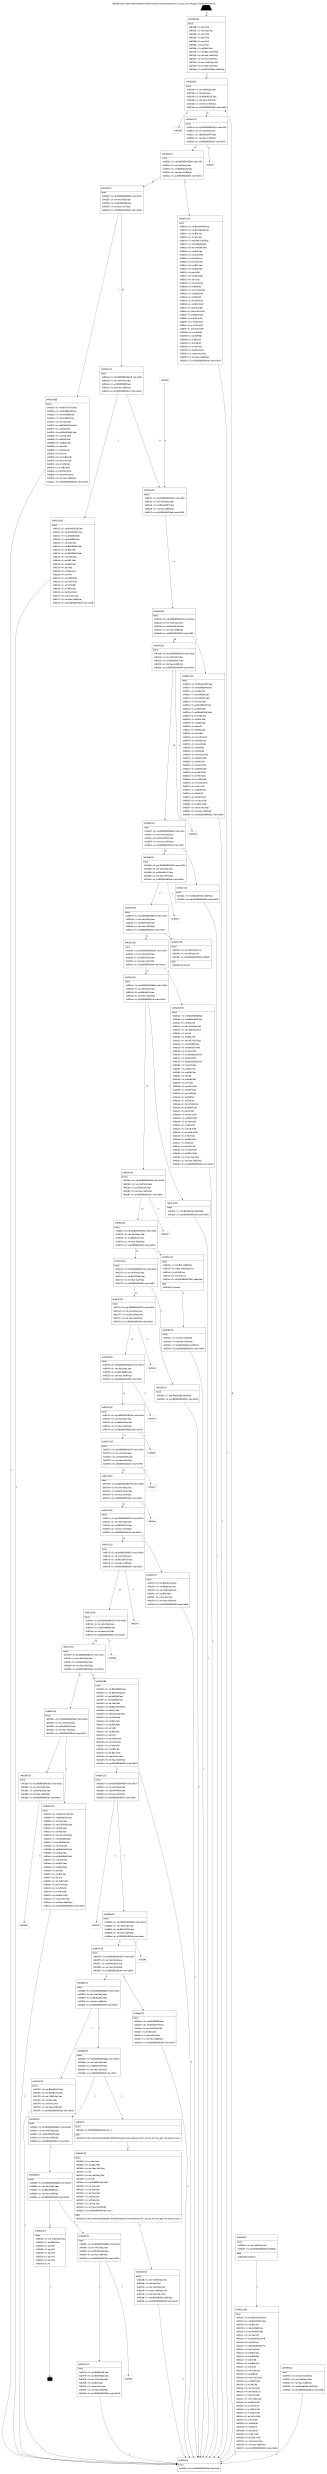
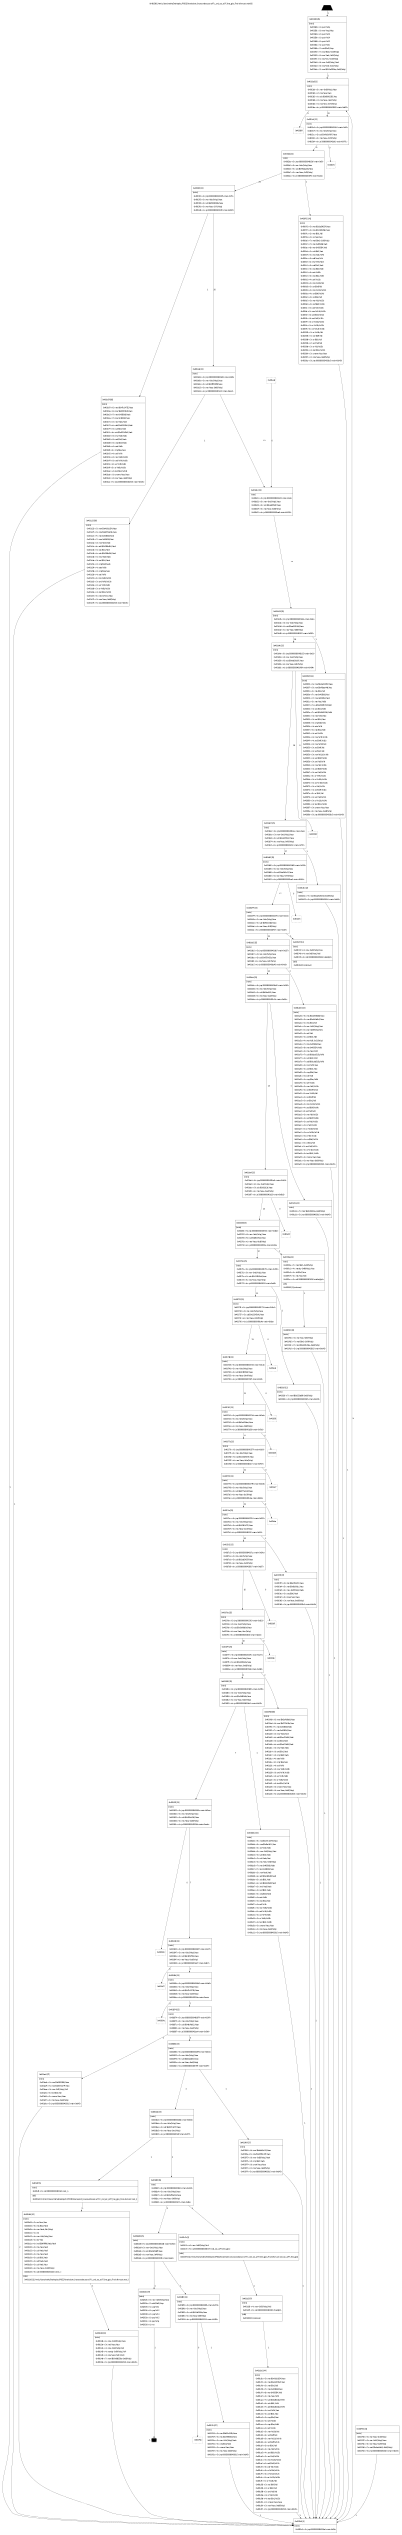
edge "0x4019e8 [88]" -> "0x401842 [25]": now "0x401829 [25]" -> "0x401842 [25]"
node "0x401c7a [9]": added
